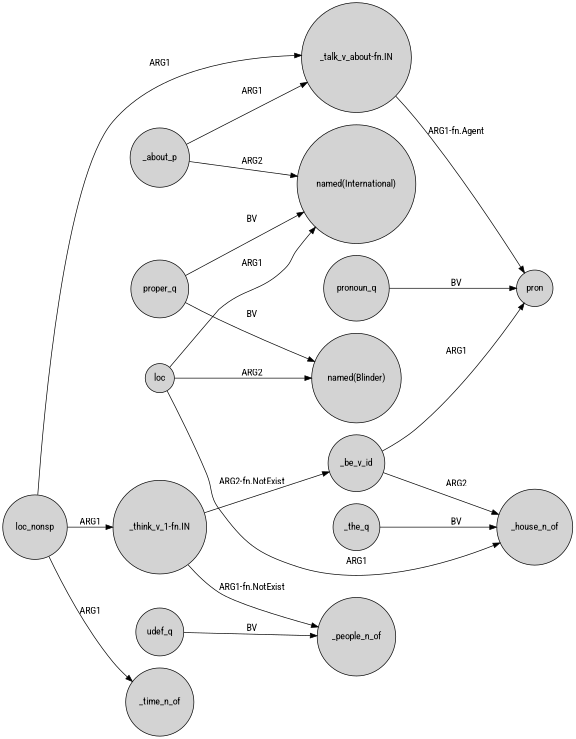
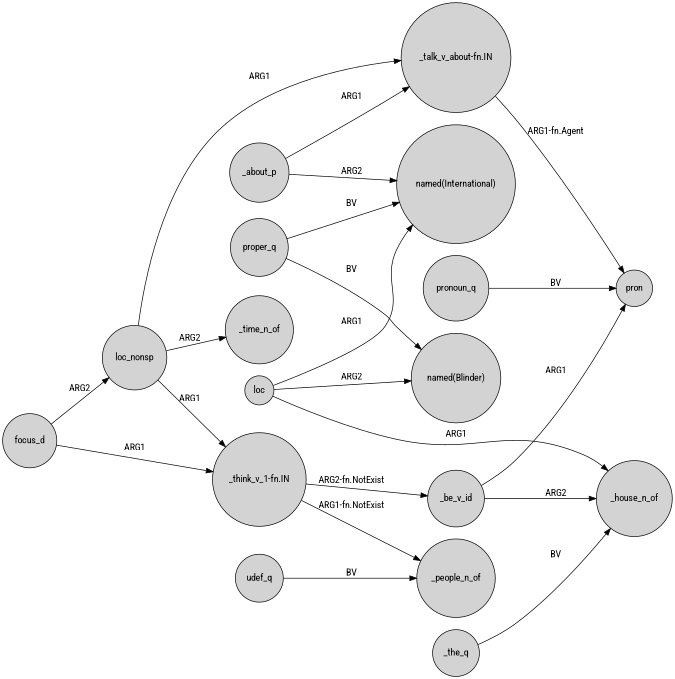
node "focus_d": added
edge "loc_nonsp" -> "_time_n_of": label "ARG1" -> "ARG2"
